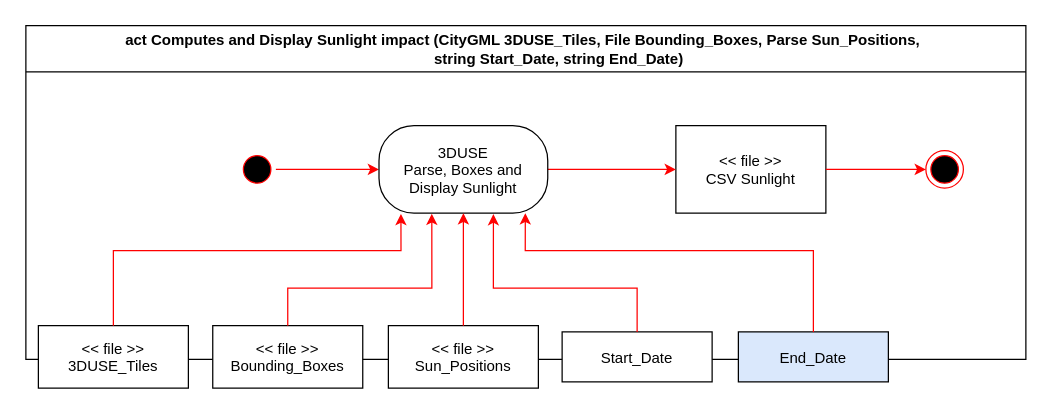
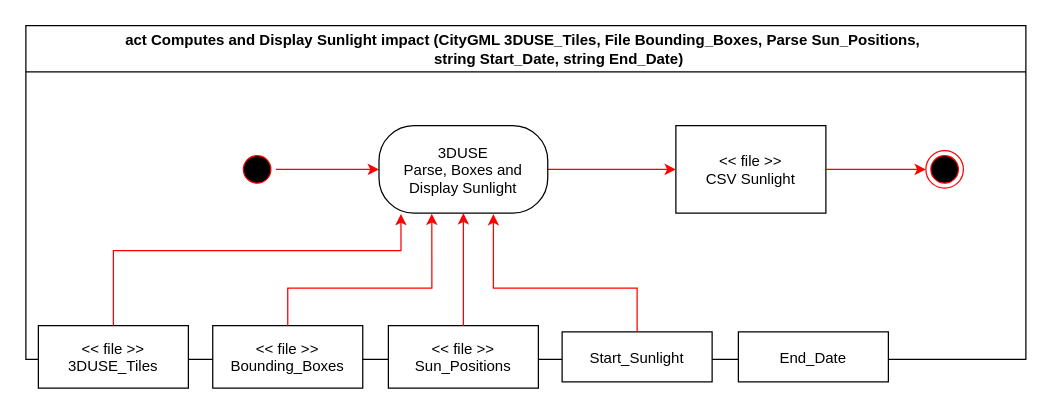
edge "End_Date" -> "3DUSE Parse, Boxes and Display Sunlight": removed
node "End_Date": fillcolor #dae8fc -> #ffffff
node "Start_Date": label "Start_Date" -> "Start_Sunlight"
